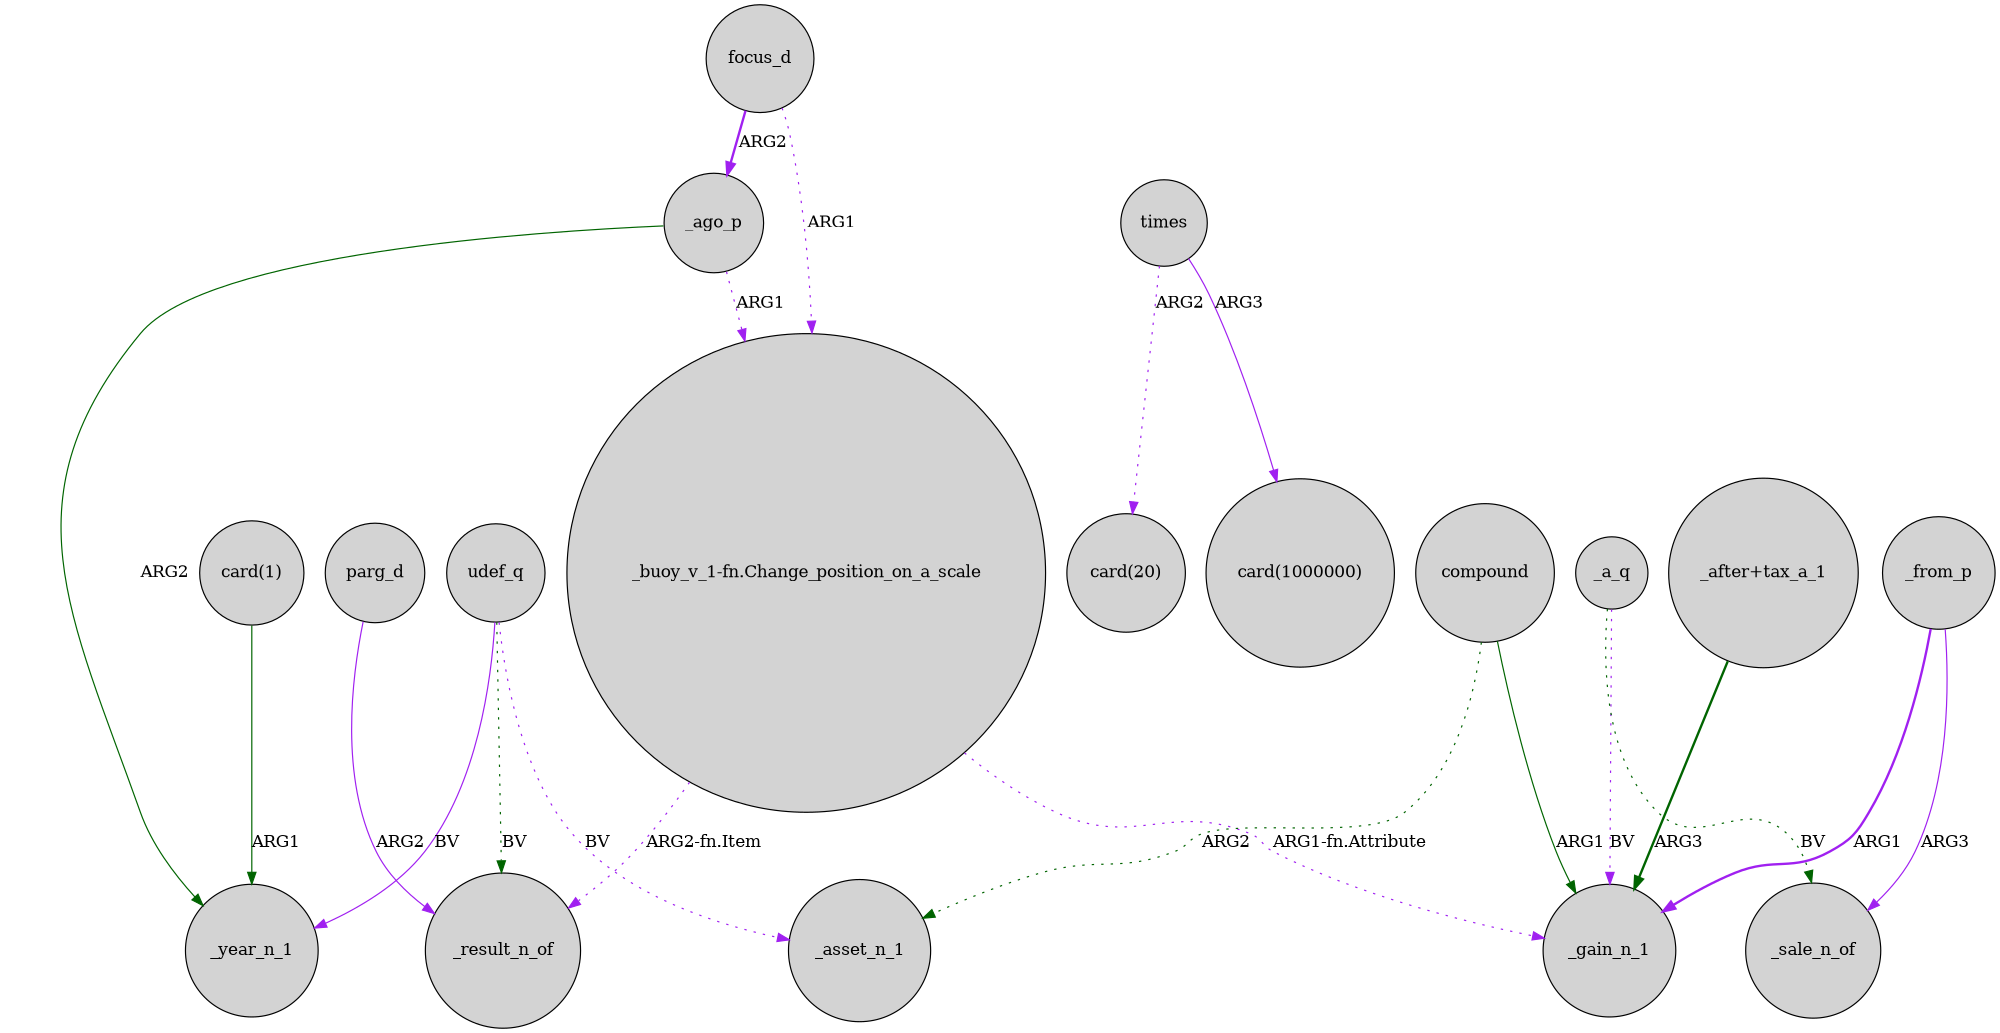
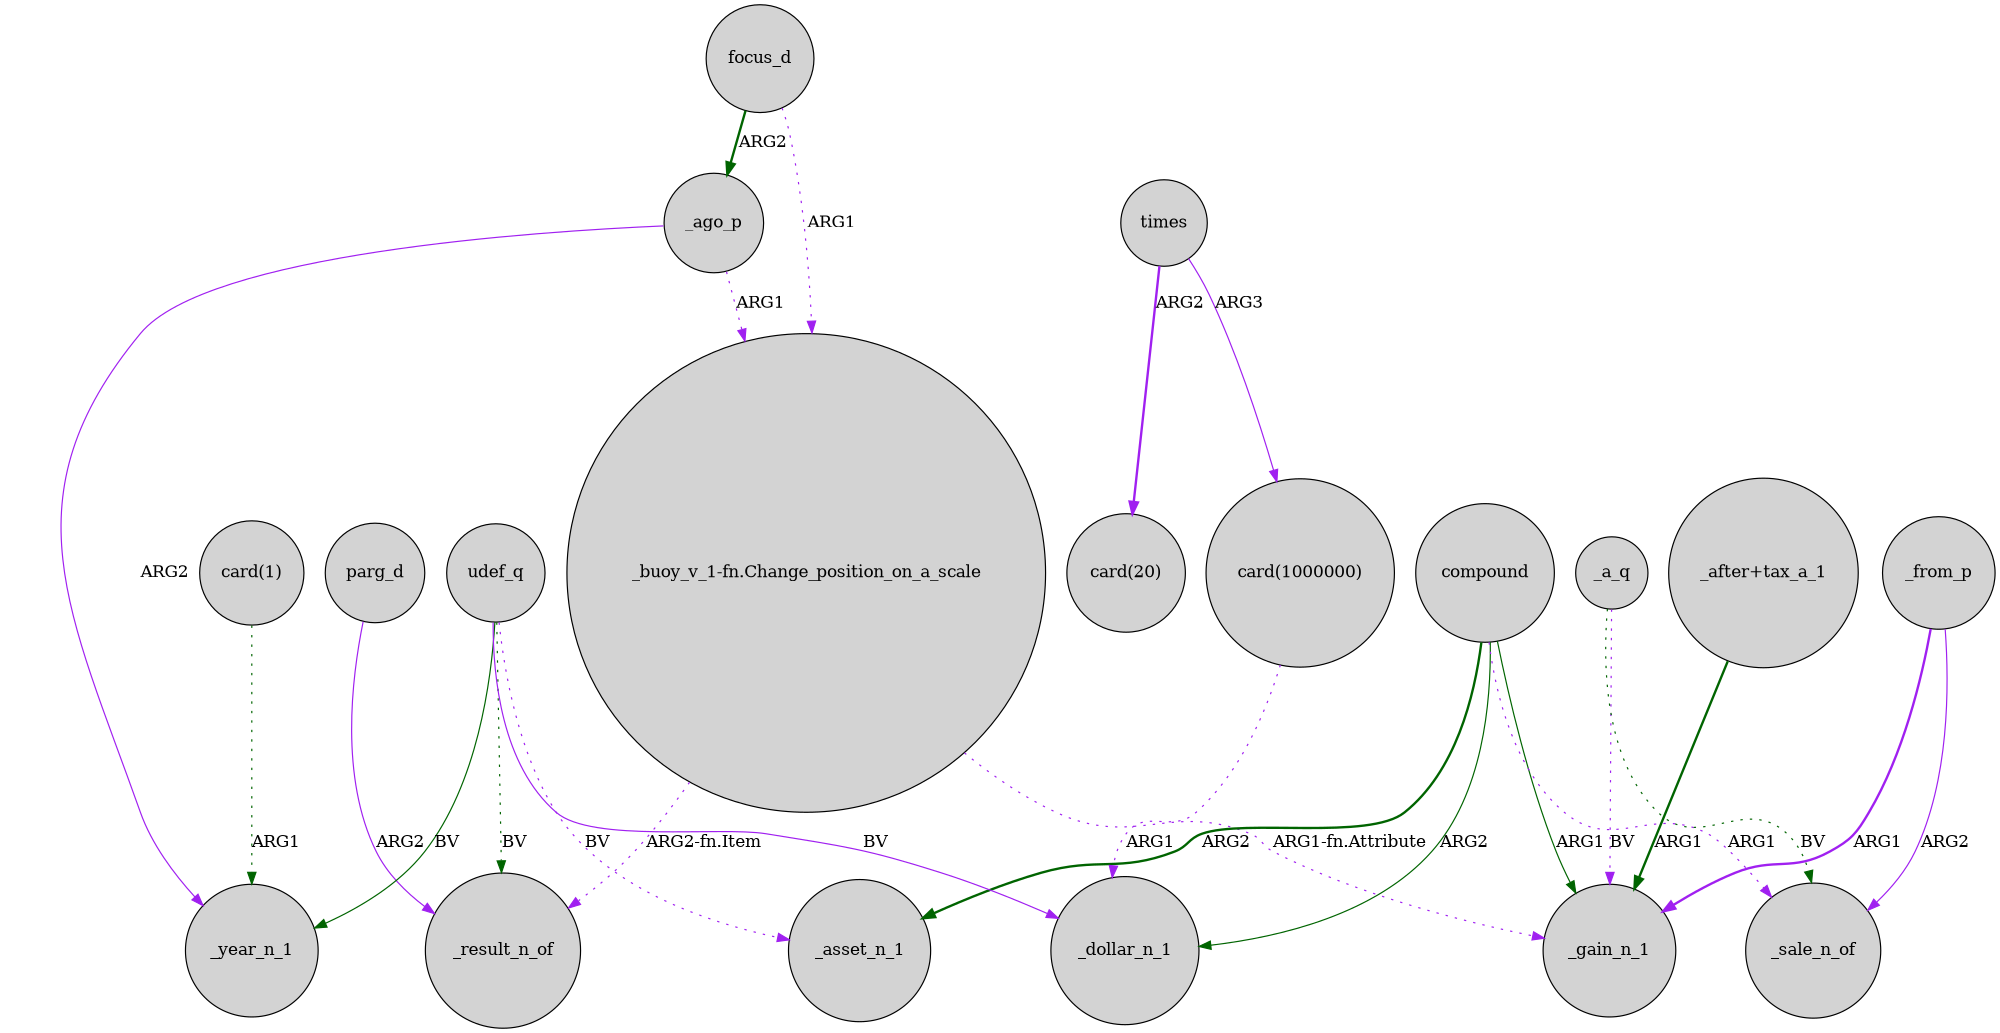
edge "focus_d" -> "_ago_p": color purple -> darkgreen
edge "_ago_p" -> "_year_n_1": color darkgreen -> purple
edge "times" -> "card(20)": style dotted -> bold
edge "card(1)" -> "_year_n_1": style solid -> dotted
edge "udef_q" -> "_year_n_1": color purple -> darkgreen
edge "compound" -> "_sale_n_of": added, label "ARG1"
edge "compound" -> "_asset_n_1": style dotted -> bold
edge "_after+tax_a_1" -> "_gain_n_1": label "ARG3" -> "ARG1"
edge "_from_p" -> "_sale_n_of": label "ARG3" -> "ARG2"
node "_dollar_n_1": added
